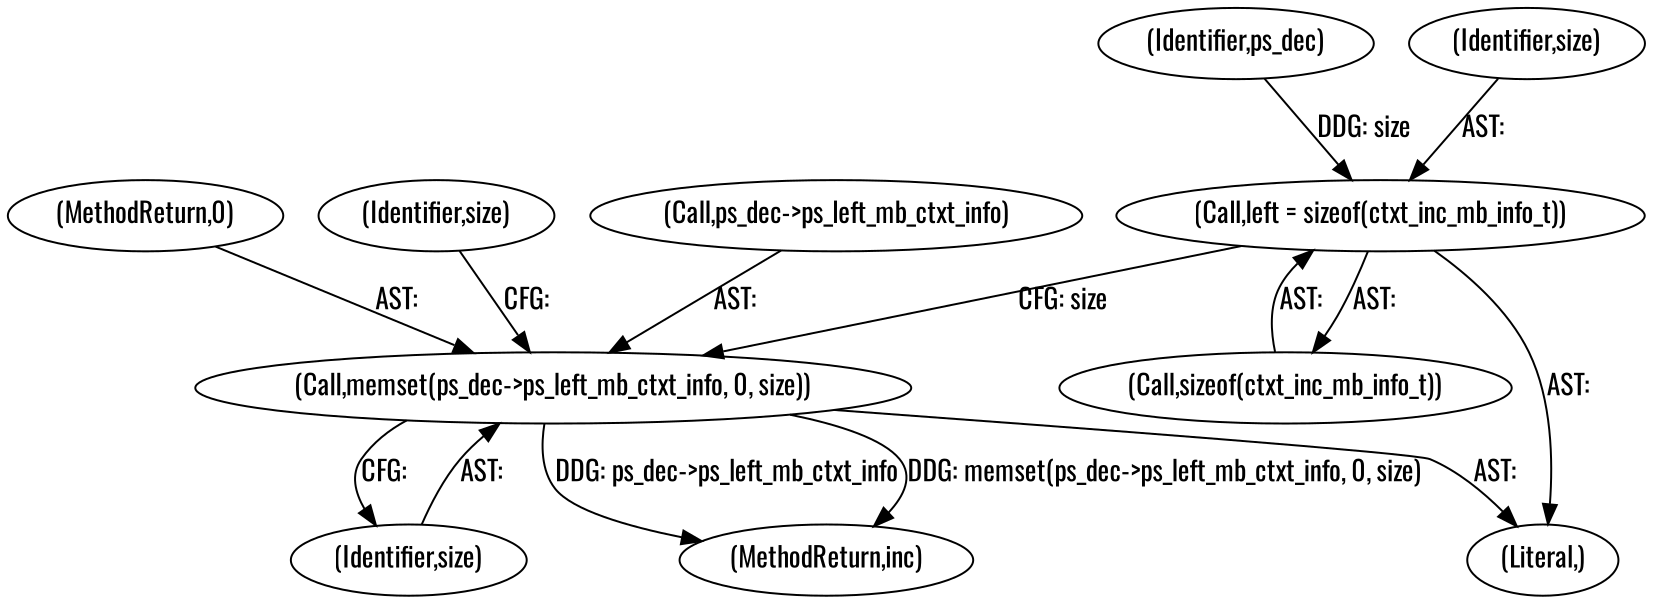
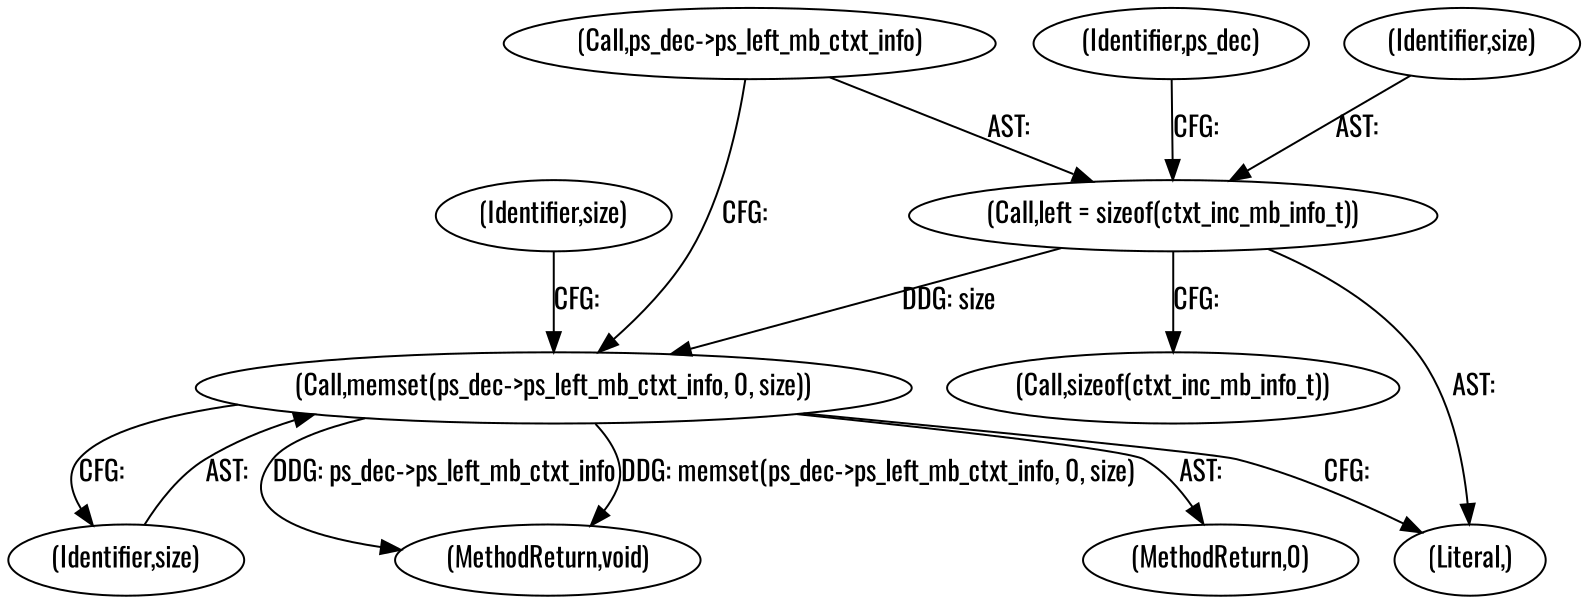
edge "(Identifier,ps_dec)" -> "(Call,left = sizeof(ctxt_inc_mb_info_t))": label "DDG: size" -> "CFG: "
edge "(MethodReturn,0)" -> "(Call,memset(ps_dec->ps_left_mb_ctxt_info, 0, size))": reversed
edge "(Call,ps_dec->ps_left_mb_ctxt_info)" -> "(Call,memset(ps_dec->ps_left_mb_ctxt_info, 0, size))": label "AST: " -> "CFG: "
edge "(Call,left = sizeof(ctxt_inc_mb_info_t))" -> "(Call,memset(ps_dec->ps_left_mb_ctxt_info, 0, size))": label "CFG: size" -> "DDG: size"
edge "(Call,left = sizeof(ctxt_inc_mb_info_t))" -> "(Call,sizeof(ctxt_inc_mb_info_t))": label "AST: " -> "CFG: "
edge "(Call,sizeof(ctxt_inc_mb_info_t))" -> "(Call,left = sizeof(ctxt_inc_mb_info_t))": now "(Call,ps_dec->ps_left_mb_ctxt_info)" -> "(Call,left = sizeof(ctxt_inc_mb_info_t))"
edge "(Call,memset(ps_dec->ps_left_mb_ctxt_info, 0, size))" -> "(Literal,)": label "AST: " -> "CFG: "
node "(MethodReturn,inc)": label "(MethodReturn,inc)" -> "(MethodReturn,void)"
